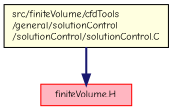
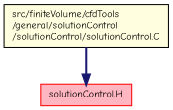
node "finiteVolume.H": label "finiteVolume.H" -> "solutionControl.H"
